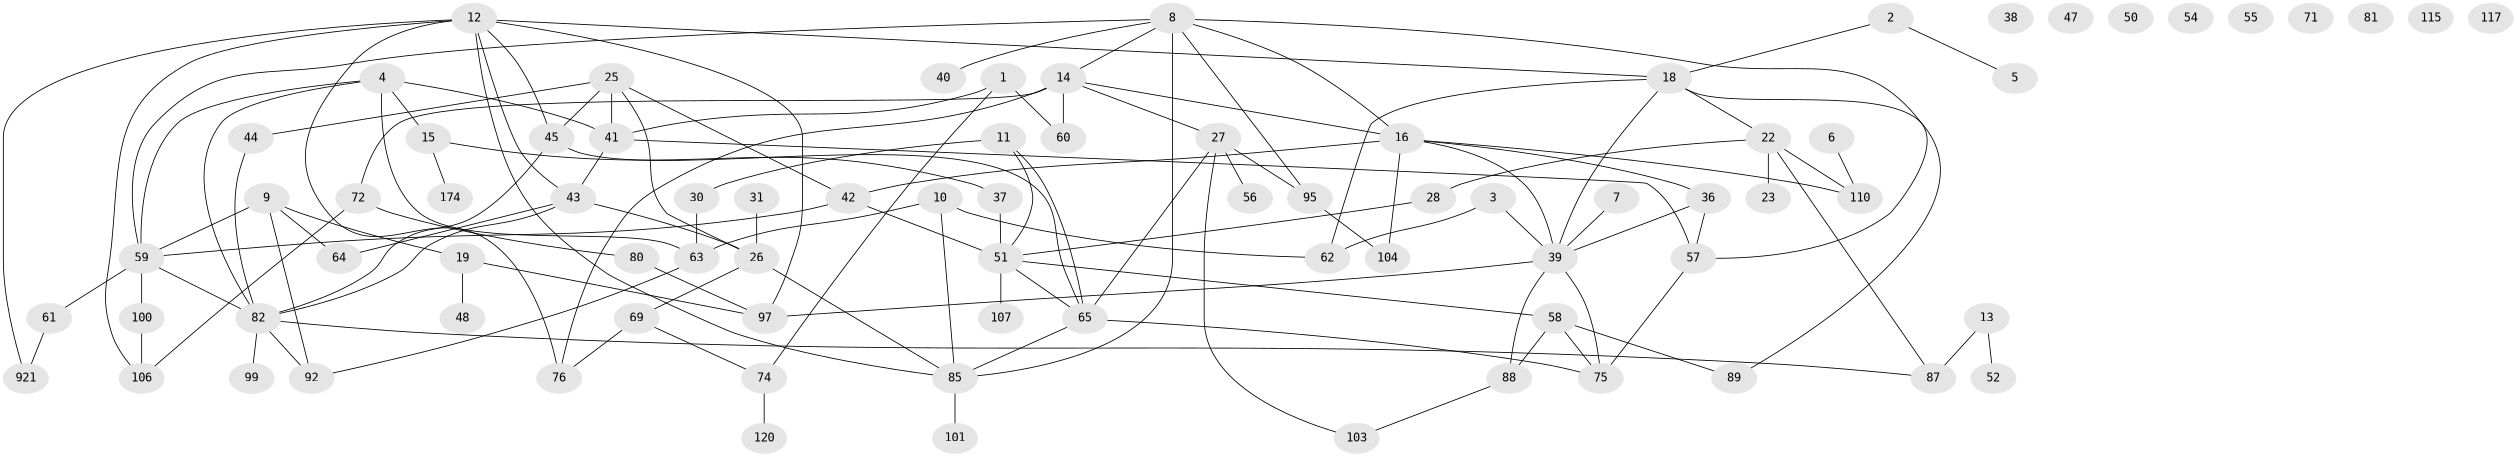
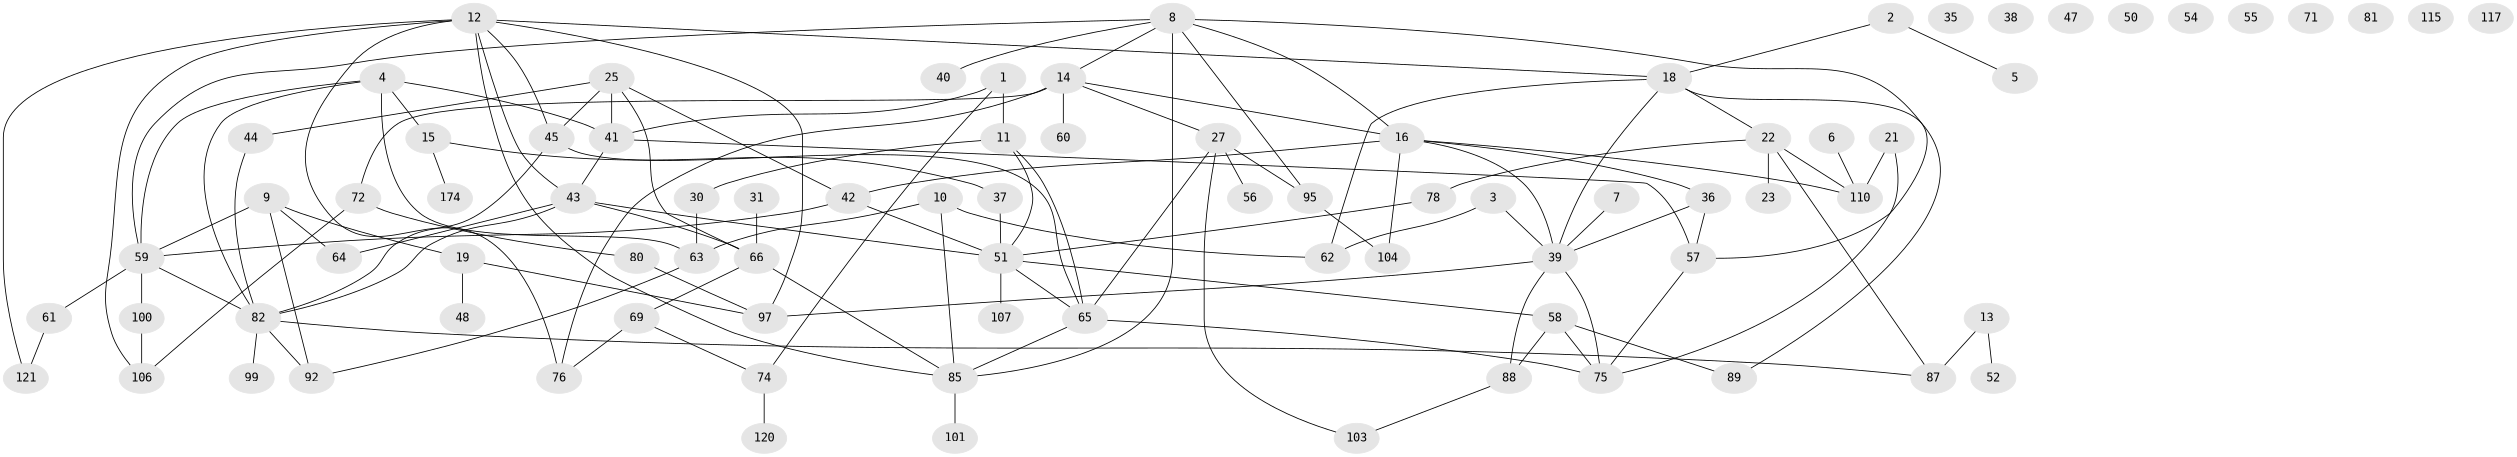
node "35": added
edge "1" -- "60": now "1" -- "11"
node "21": added
node "28": label "28" -> "78"
edge "43" -- "51": added
node "26": label "26" -> "66"
node "921": label "921" -> "121"
